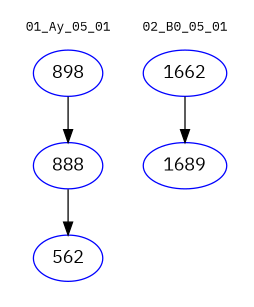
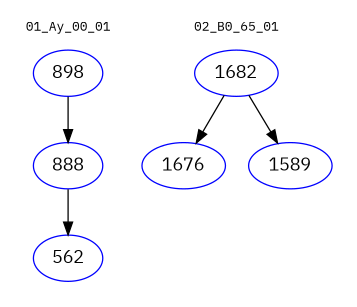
cluster "01_Ay_05_01": label "01_Ay_05_01" -> "01_Ay_00_01"
cluster "02_B0_05_01": label "02_B0_05_01" -> "02_B0_65_01"
node "1662": label "1662" -> "1682"
node "1676": added
node "1689": label "1689" -> "1589"
